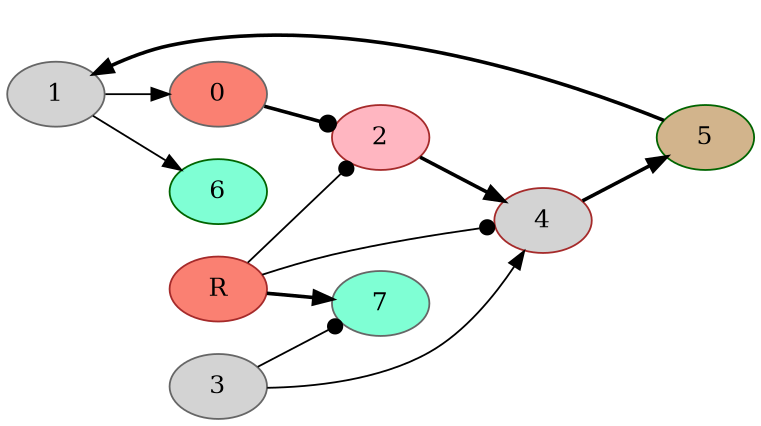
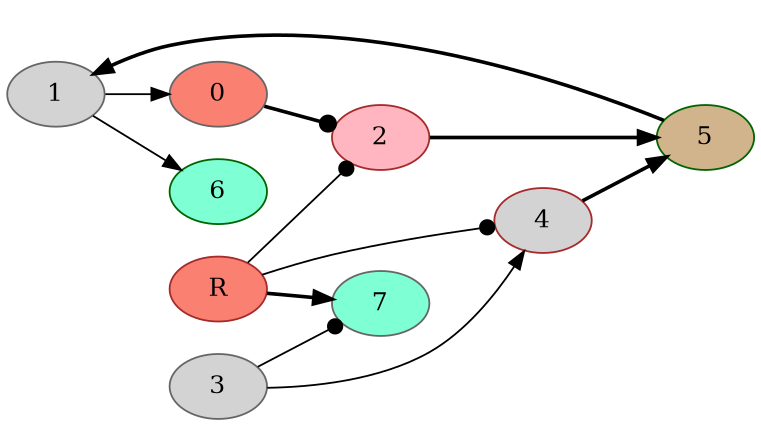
edge "2" -> "4": now "2" -> "5"
